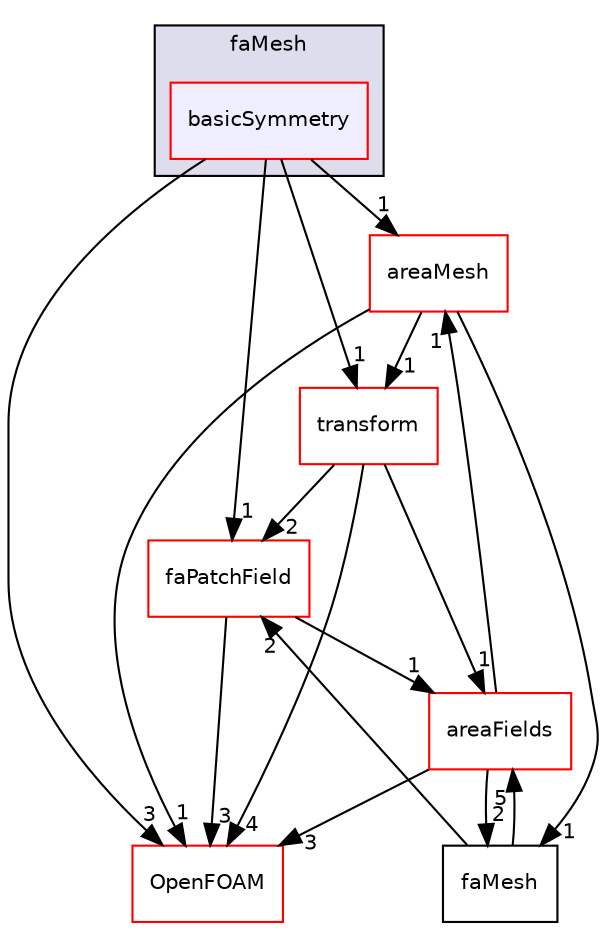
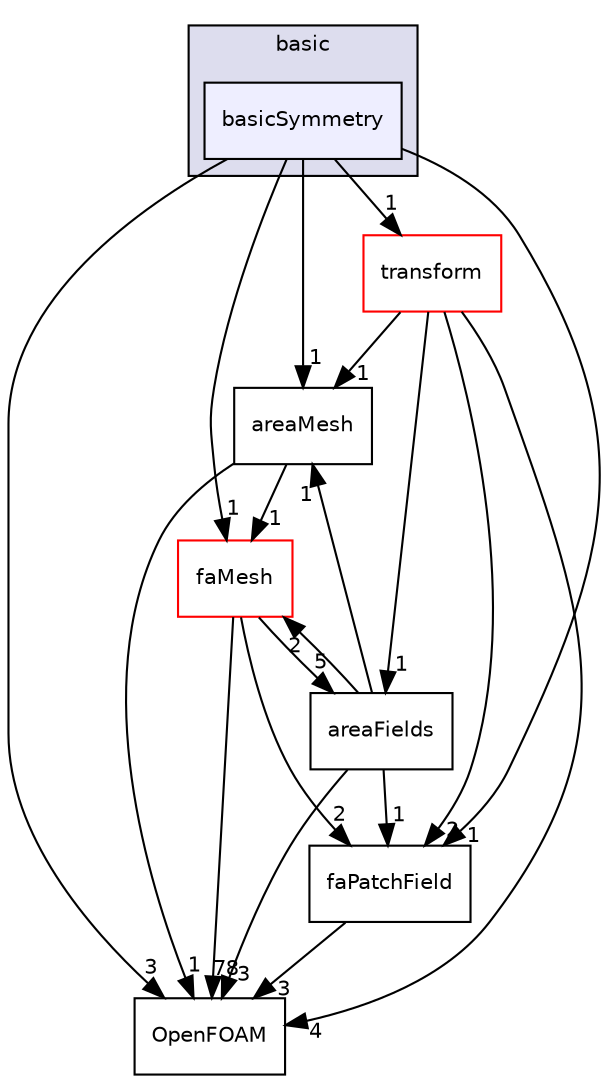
cluster "faMesh": label "faMesh" -> "basic"
node "basicSymmetry": color red -> black
node "areaMesh": color red -> black
edge "basicSymmetry" -> "faMesh": added
edge "areaMesh" -> "transform": reversed
node "faPatchField": color red -> black
edge "faPatchField" -> "areaFields": reversed
node "areaFields": color red -> black
edge "faMesh" -> "OpenFOAM": added
node "OpenFOAM": color red -> black
node "faMesh": color black -> red
